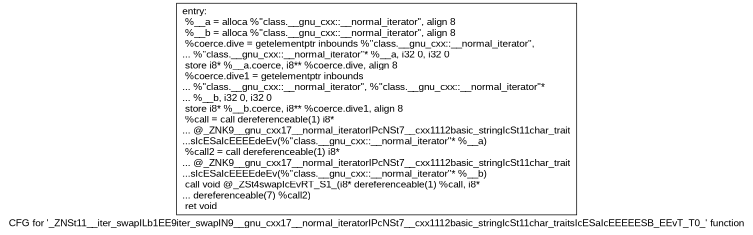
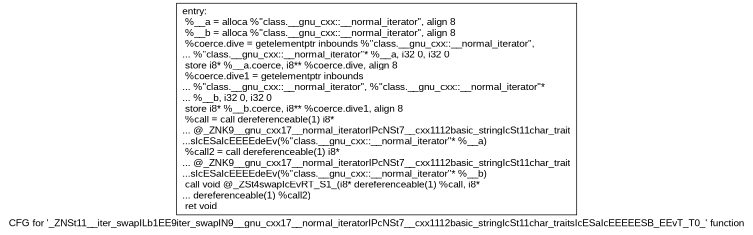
node "entry:": text "... dereferenceable(7) %call2)" -> "... dereferenceable(1) %call2)"
